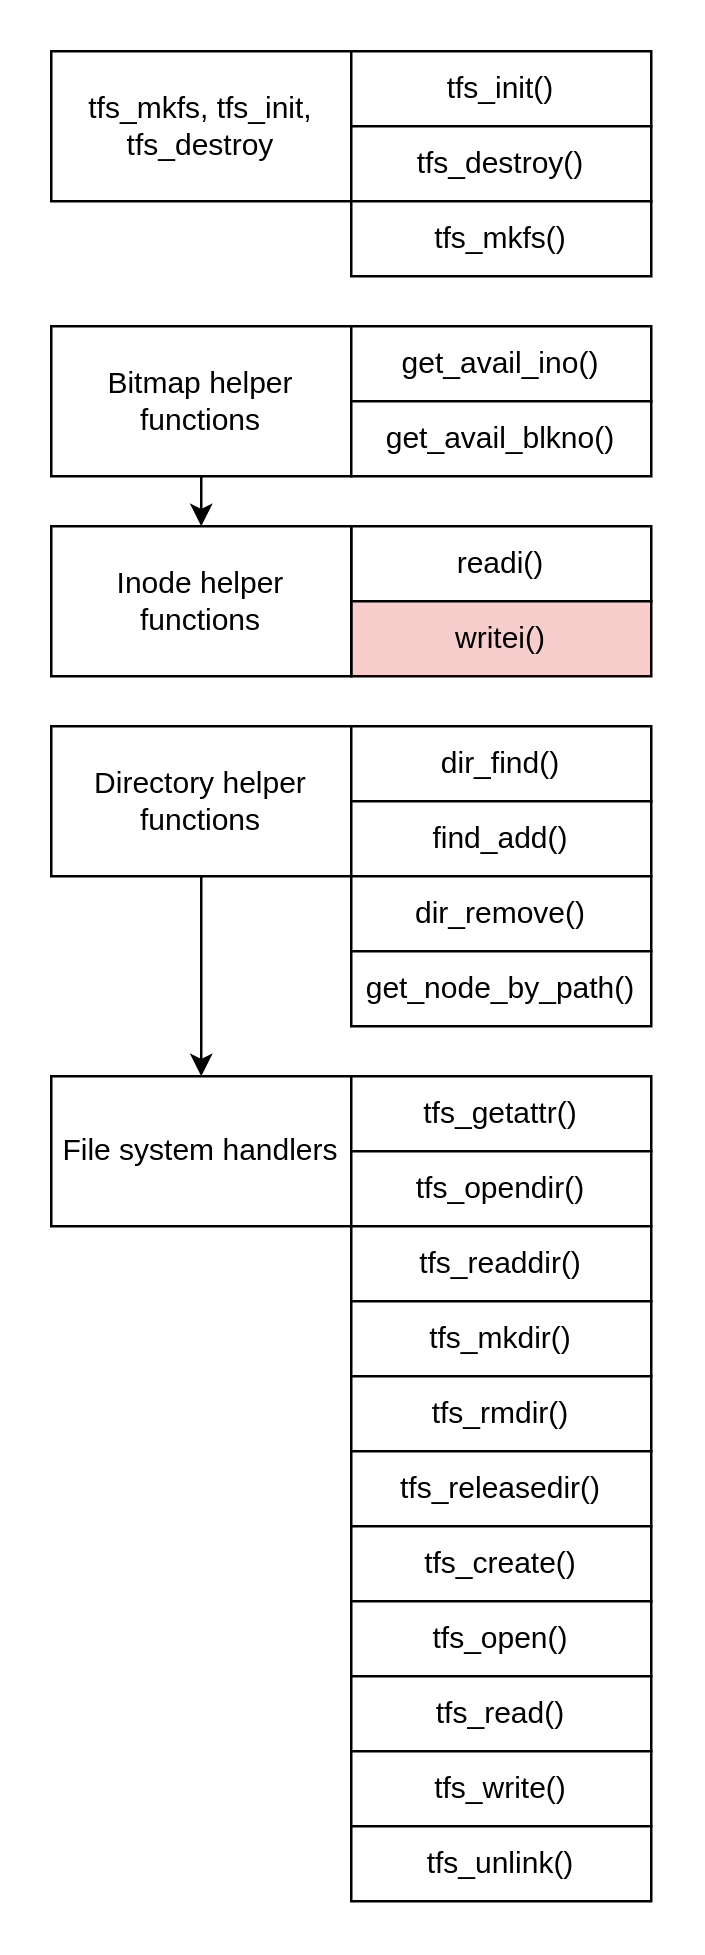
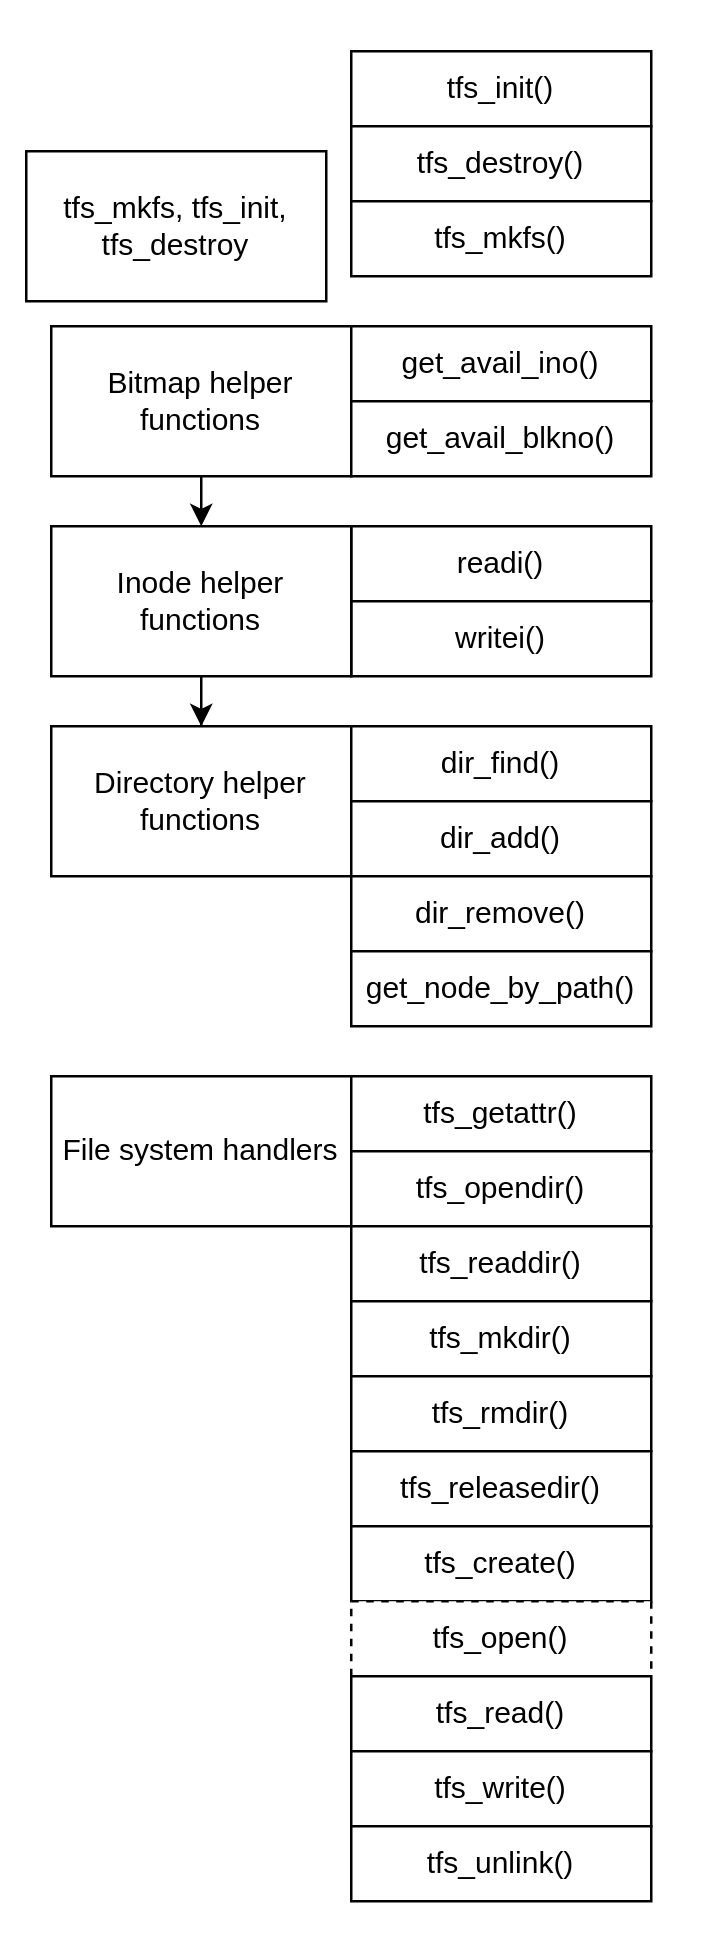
node "tfs_mkfs, tfs_init, tfs_destroy": moved (201, 126) -> (176, 226)
node "writei()": fillcolor #f8cecc -> #ffffff
edge "Inode helper functions" -> "Directory helper functions": added
node "find_add()": label "find_add()" -> "dir_add()"
edge "Directory helper functions" -> "File system handlers": removed
node "tfs_open()": style solid -> dashed
